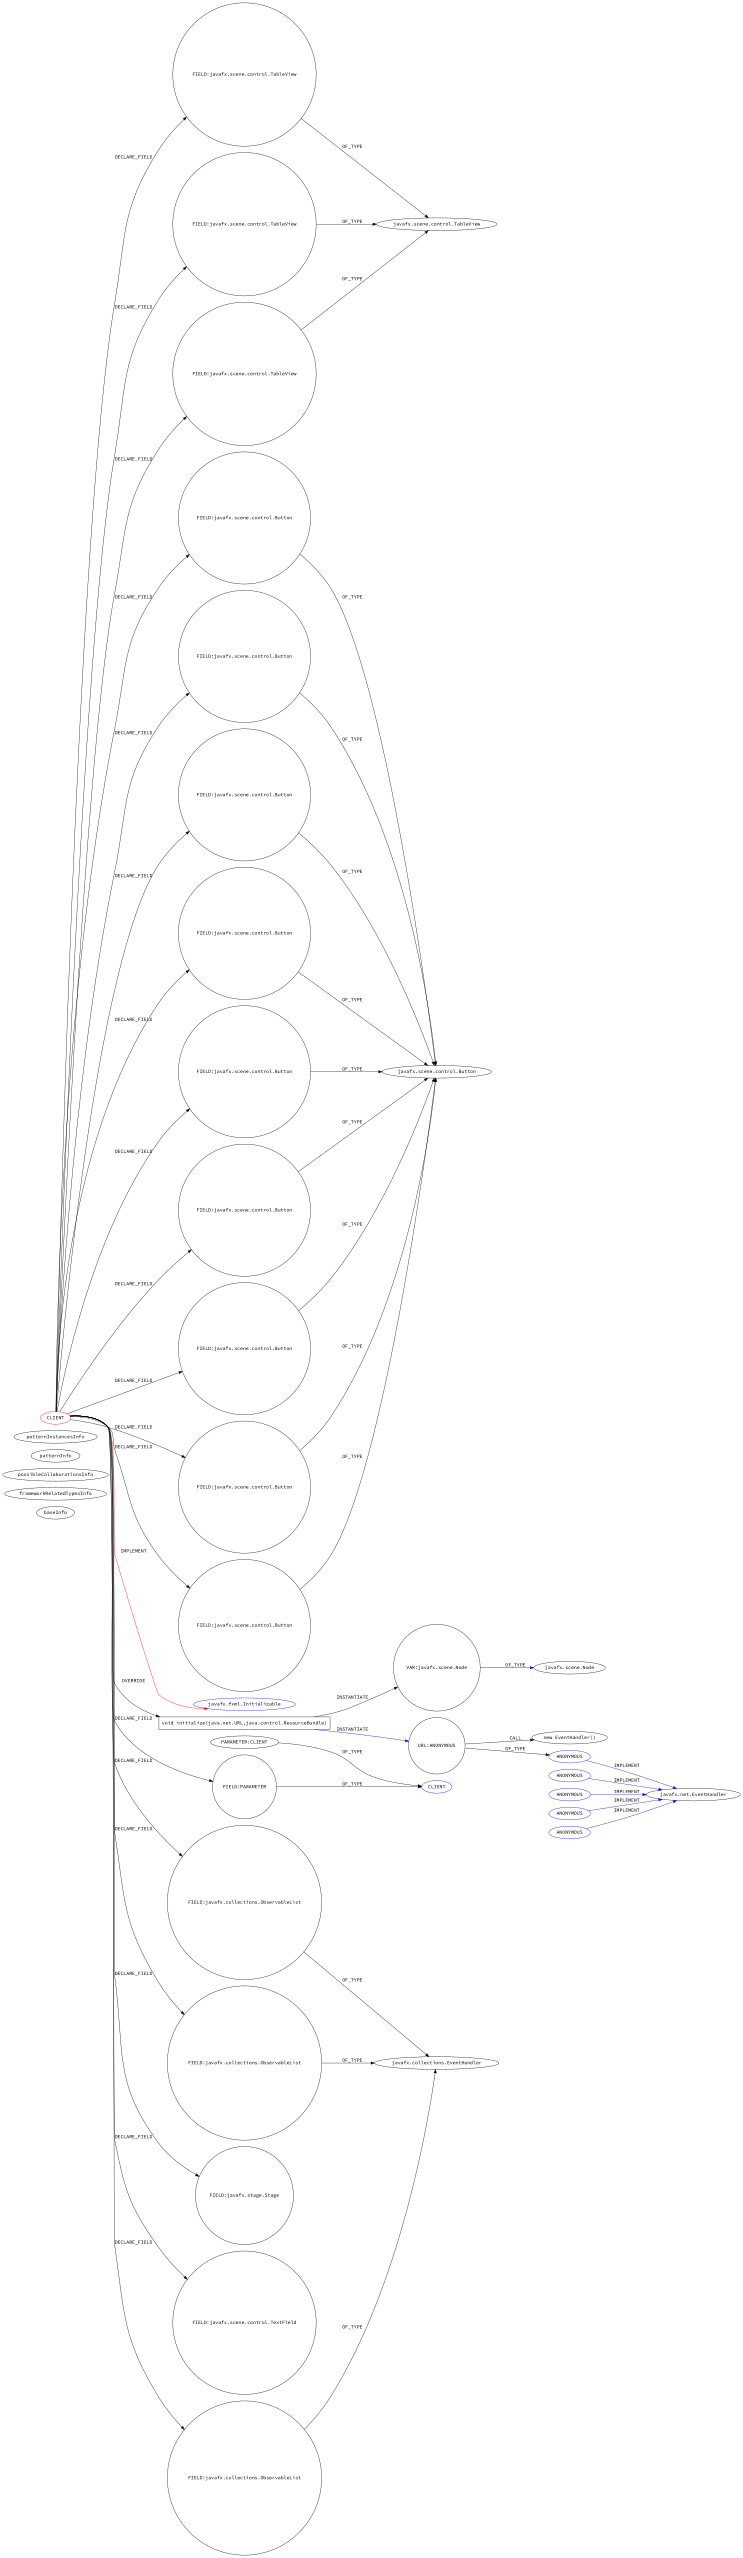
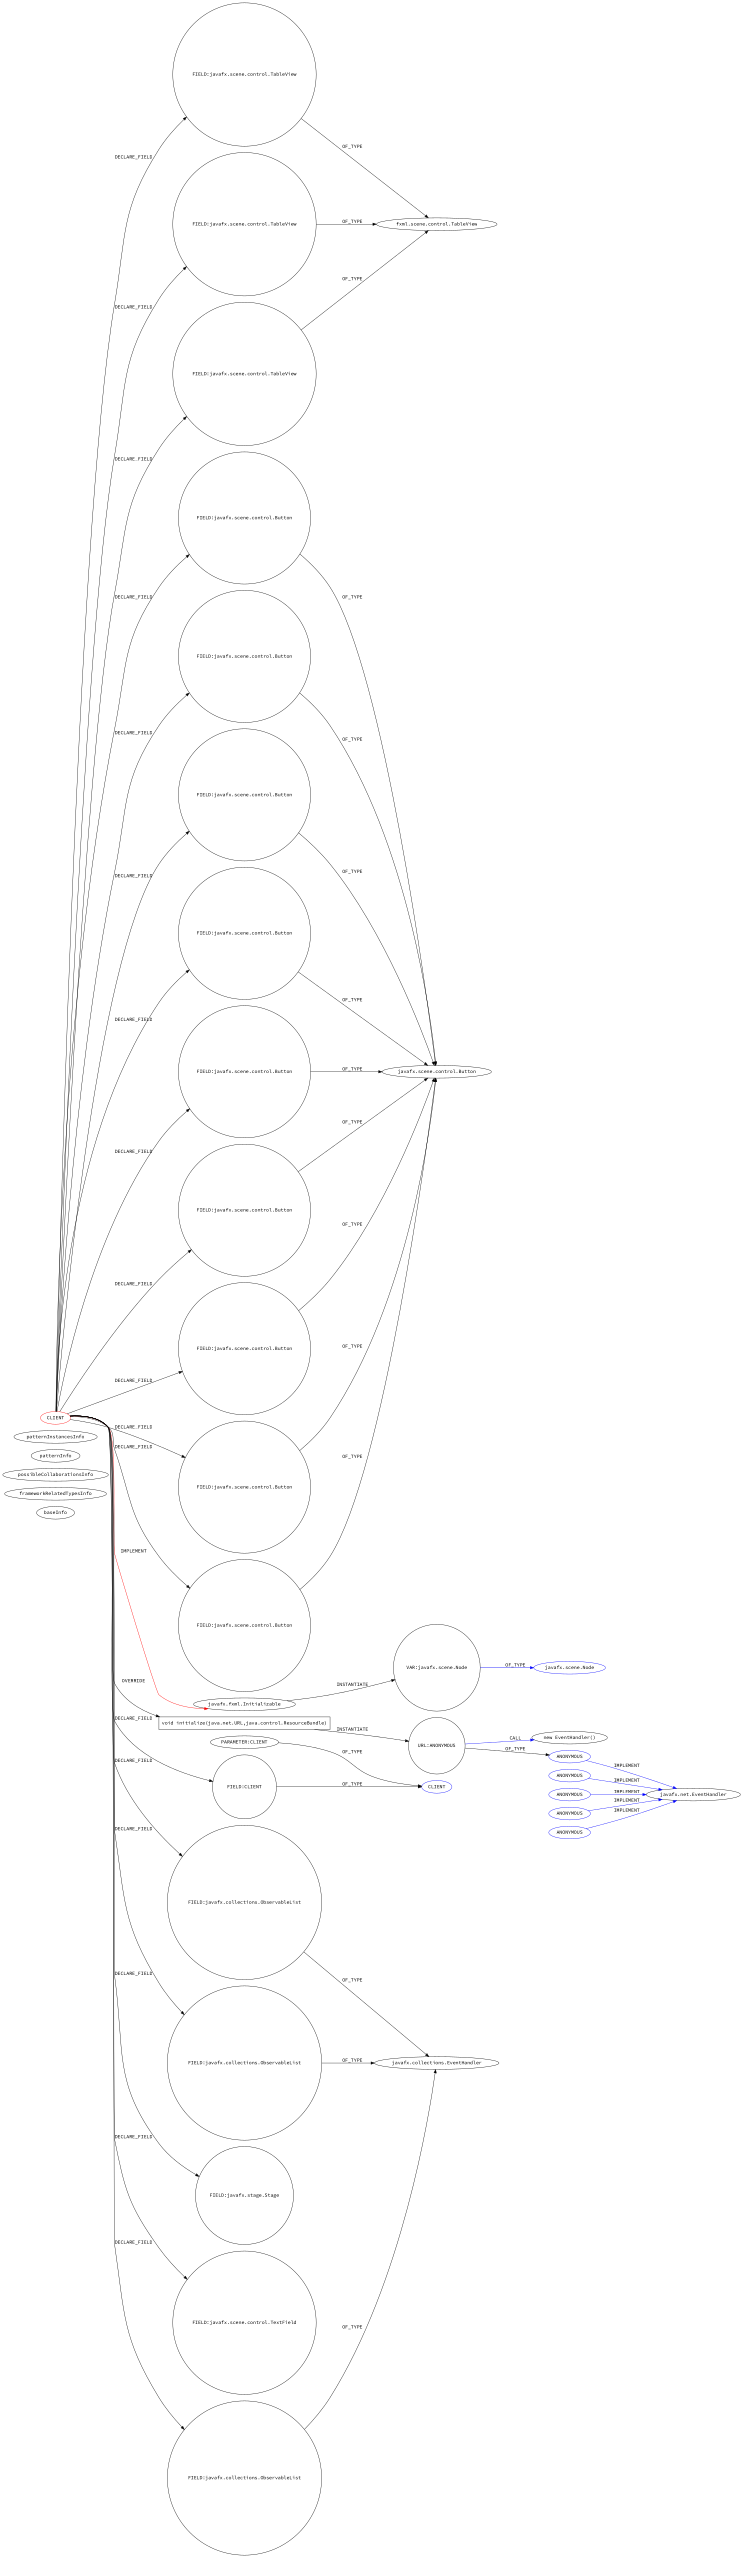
node "javafx.scene.control.TableView": label "javafx.scene.control.TableView" -> "fxml.scene.control.TableView"
node "javafx.scene.Node": color black -> blue
node "javafx.fxml.Initializable": color blue -> black
edge "void initialize(java.net.URL,java.control.ResourceBundle)" -> "VAR:javafx.scene.Node": now "javafx.fxml.Initializable" -> "VAR:javafx.scene.Node"
edge "void initialize(java.net.URL,java.control.ResourceBundle)" -> "URL:ANONYMOUS": color blue -> black
edge "URL:ANONYMOUS" -> "new EventHandler()": color black -> blue
node "FIELD:PARAMETER": label "FIELD:PARAMETER" -> "FIELD:CLIENT"
